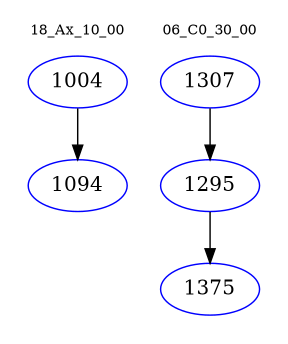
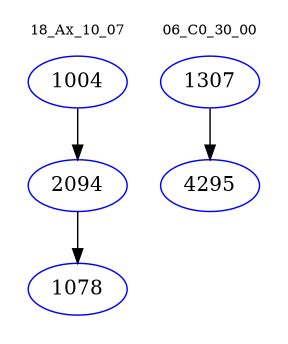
cluster "18_Ax_10_00": label "18_Ax_10_00" -> "18_Ax_10_07"
node "1094": label "1094" -> "2094"
node "1295": label "1295" -> "4295"
node "1078": added
node "1375": removed
